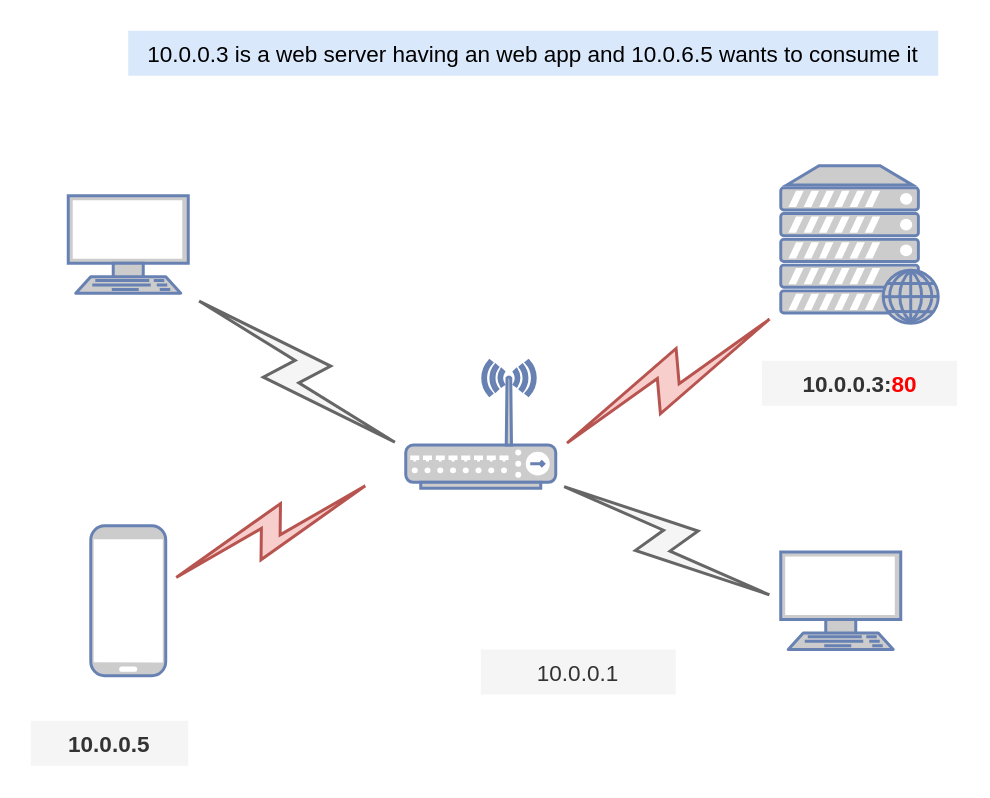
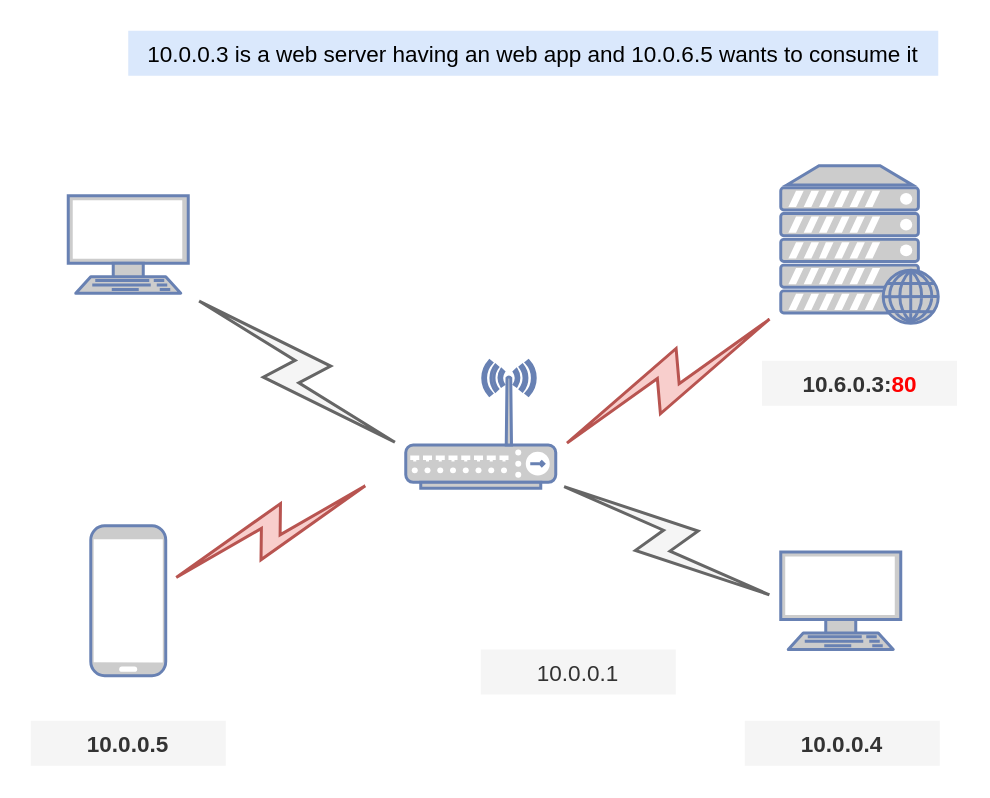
node "10.0.0.3:80": label "10.0.0.3:80" -> "10.6.0.3:80"
node "10.0.0.5": size 158x45 -> 195x45
node "10.0.0.4": added
